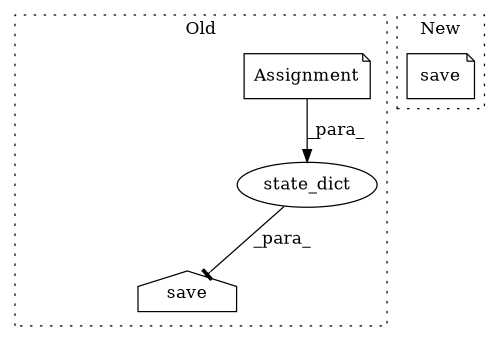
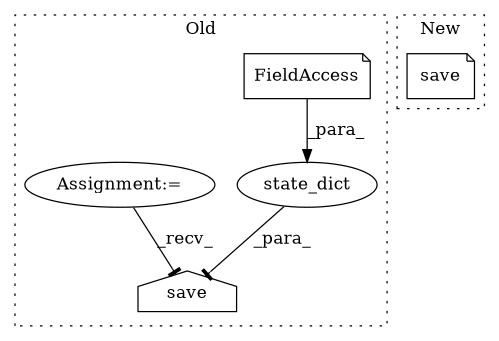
node "Assignment": label "Assignment" -> "FieldAccess"
node "Assignment:=": added
